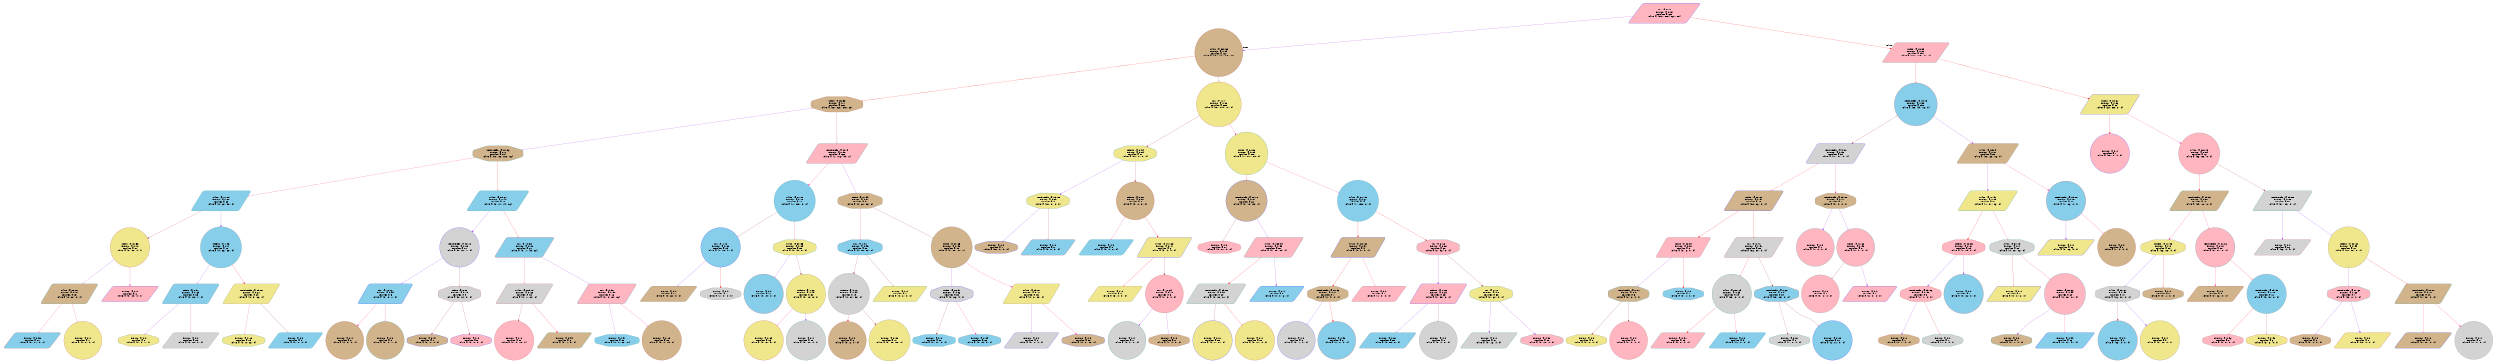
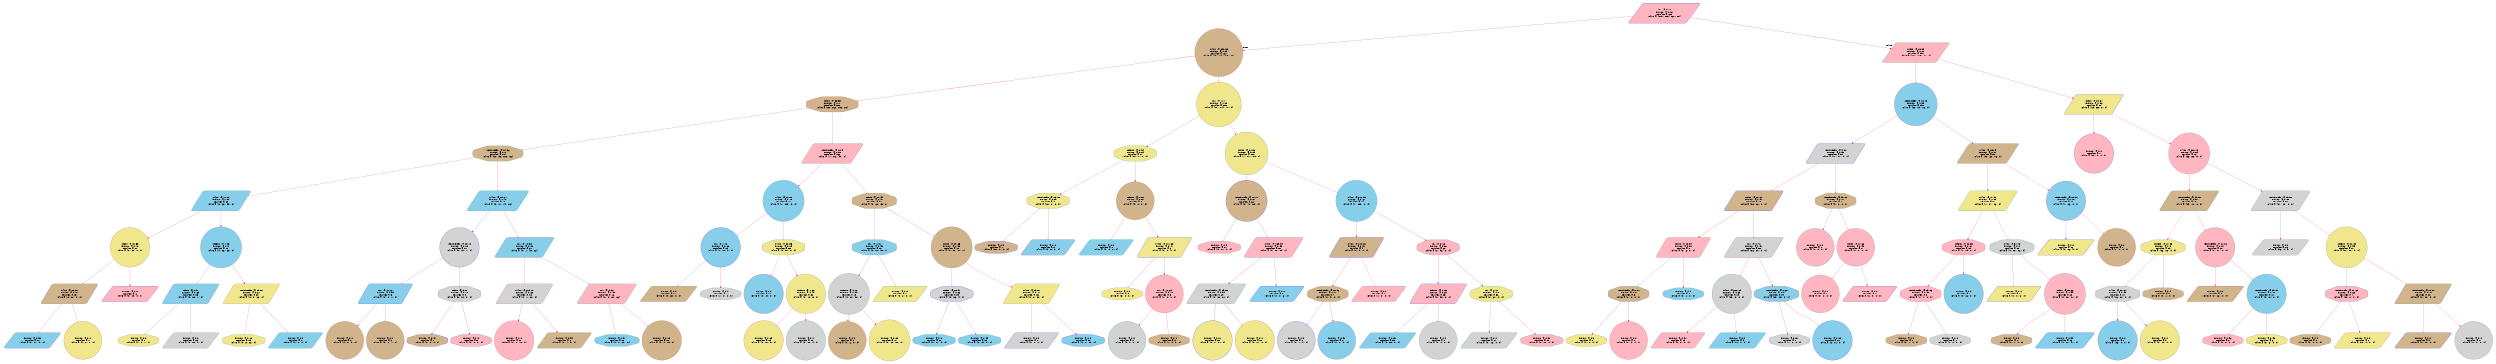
node "entropy = 0.0 samples = 3 value = [5, 0, 0, 0]": shape parallelogram -> octagon
node "entropy = 0.3 samples = 12 value = [0, 1, 18, 0]": fillcolor tan -> skyblue
